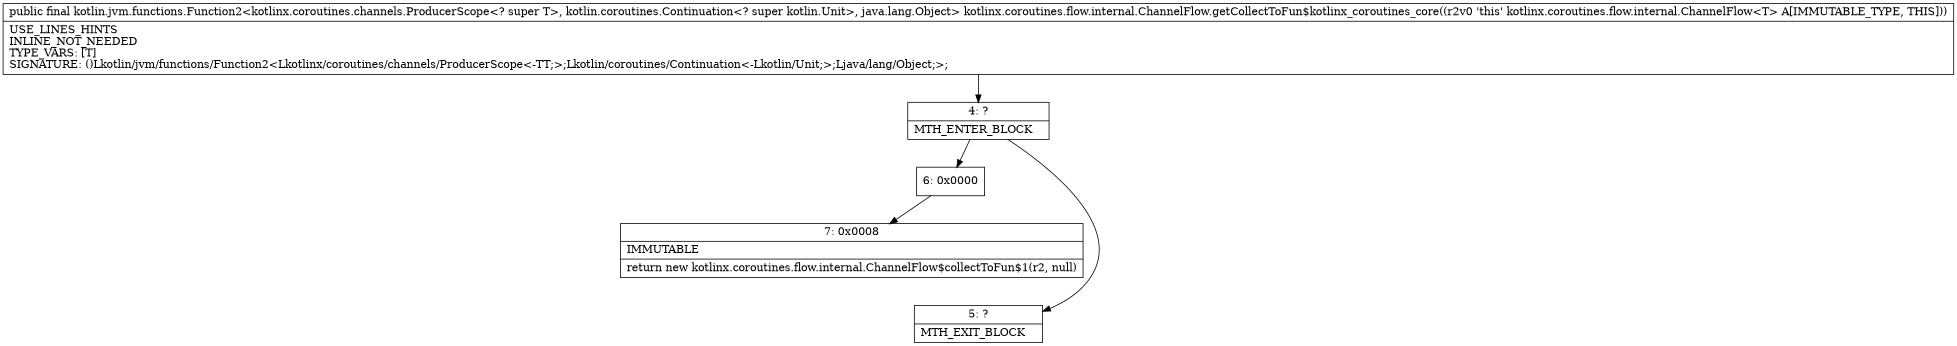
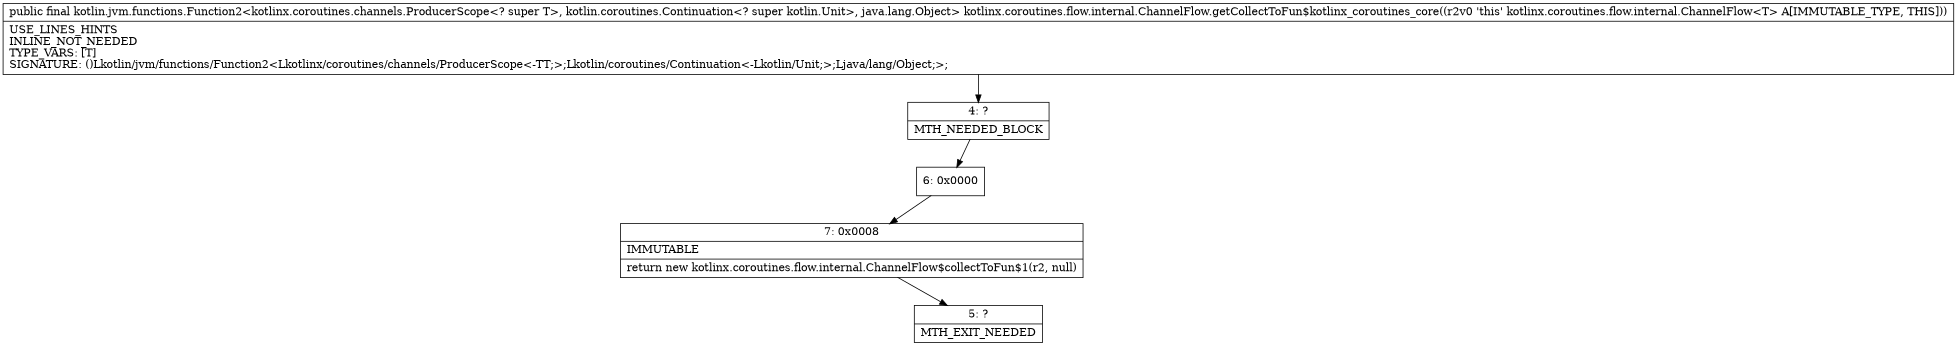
node "4: ?": text "MTH_ENTER_BLOCK" -> "MTH_NEEDED_BLOCK"
edge "4: ?" -> "5: ?": now "7: 0x0008" -> "5: ?"
node "5: ?": text "MTH_EXIT_BLOCK" -> "MTH_EXIT_NEEDED"
